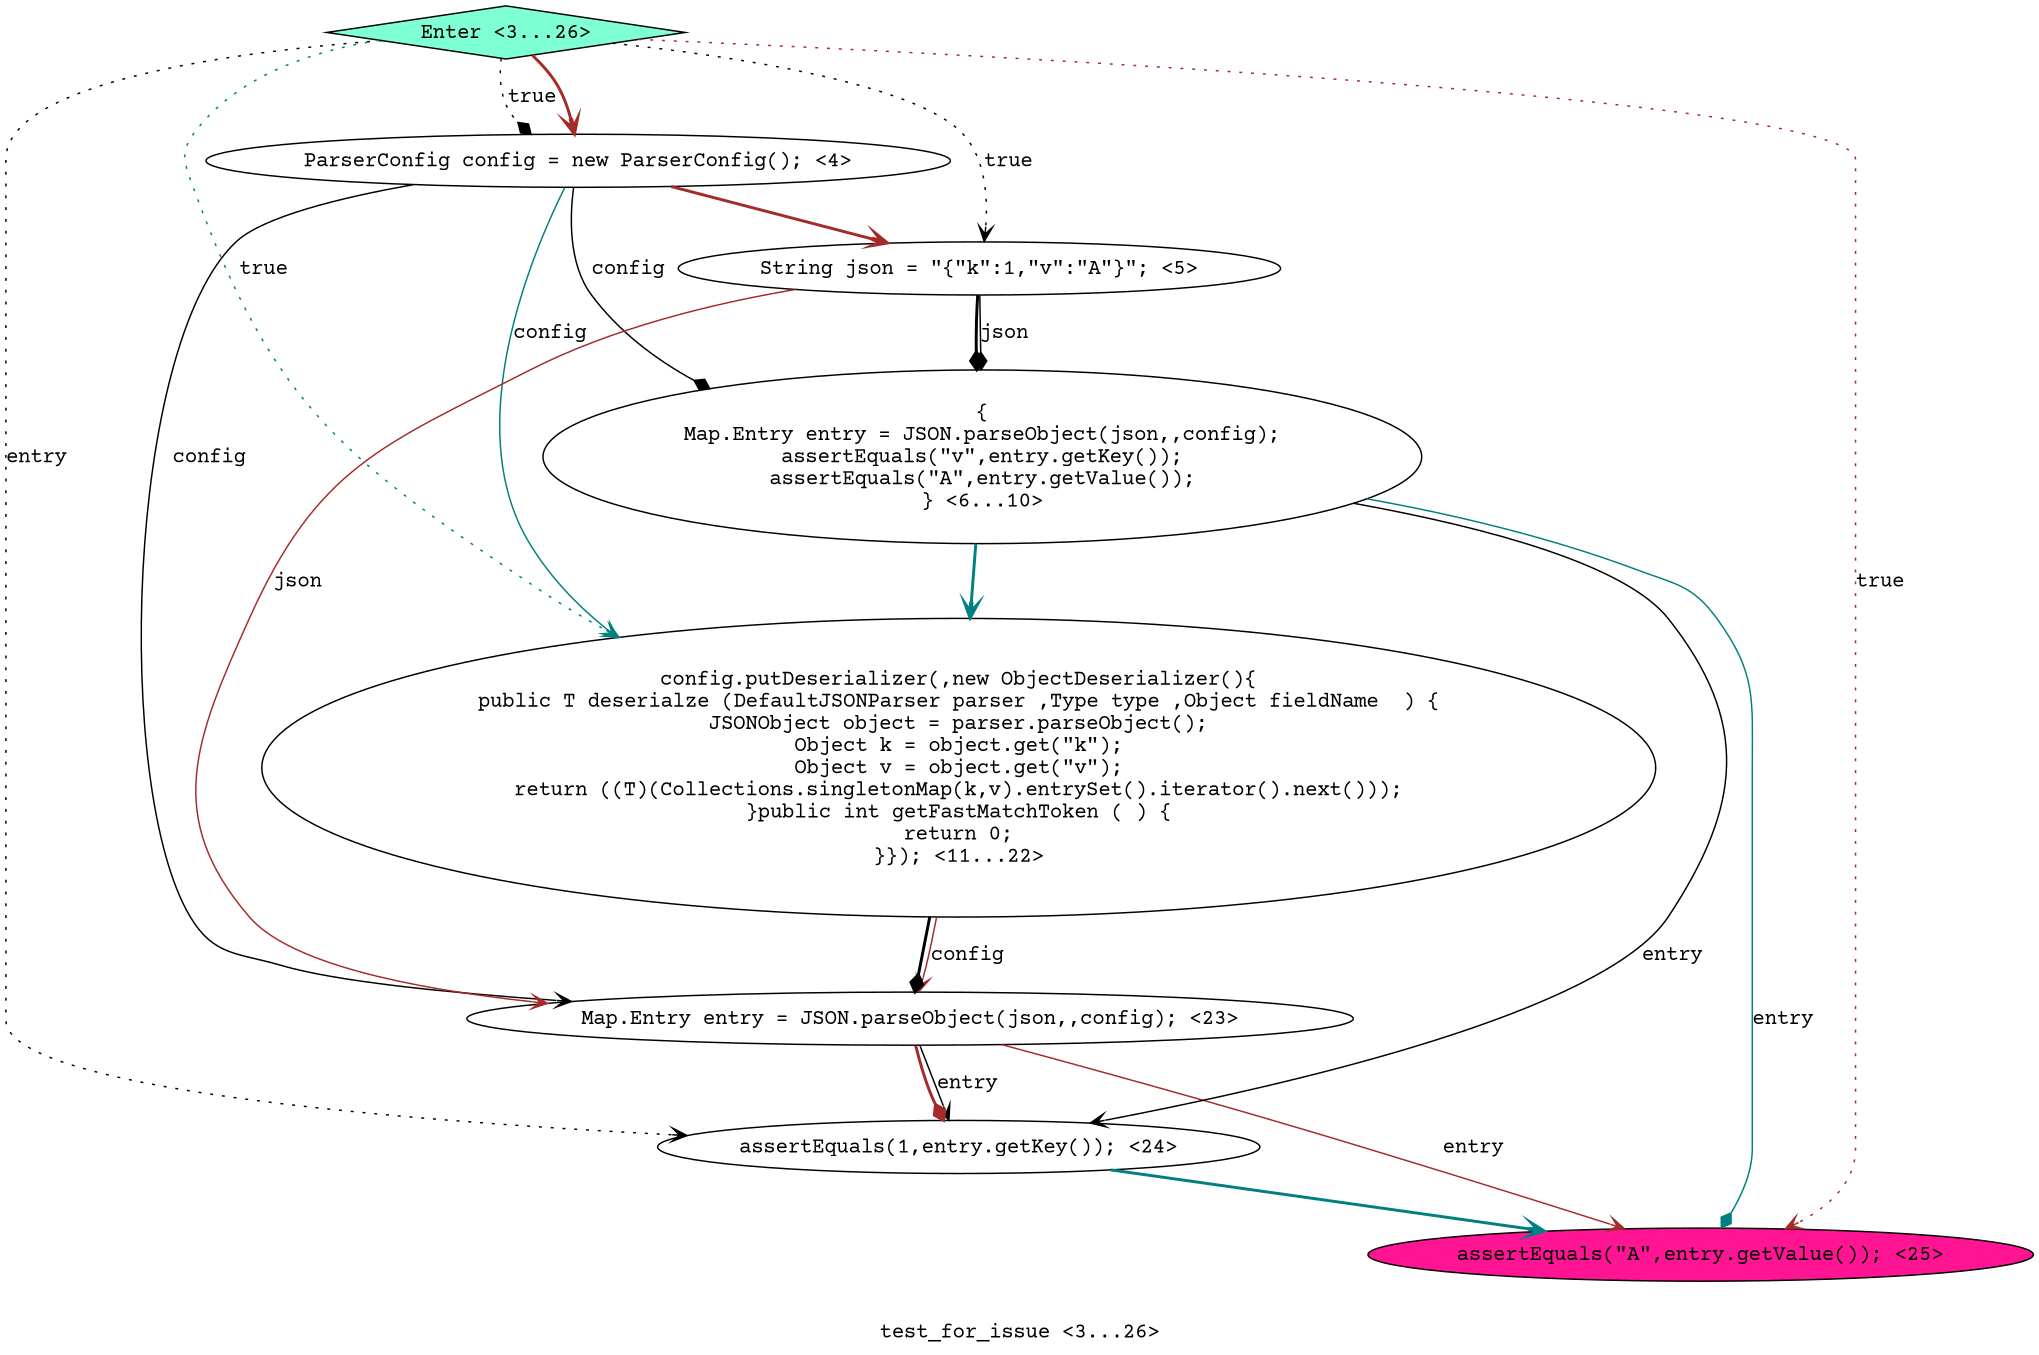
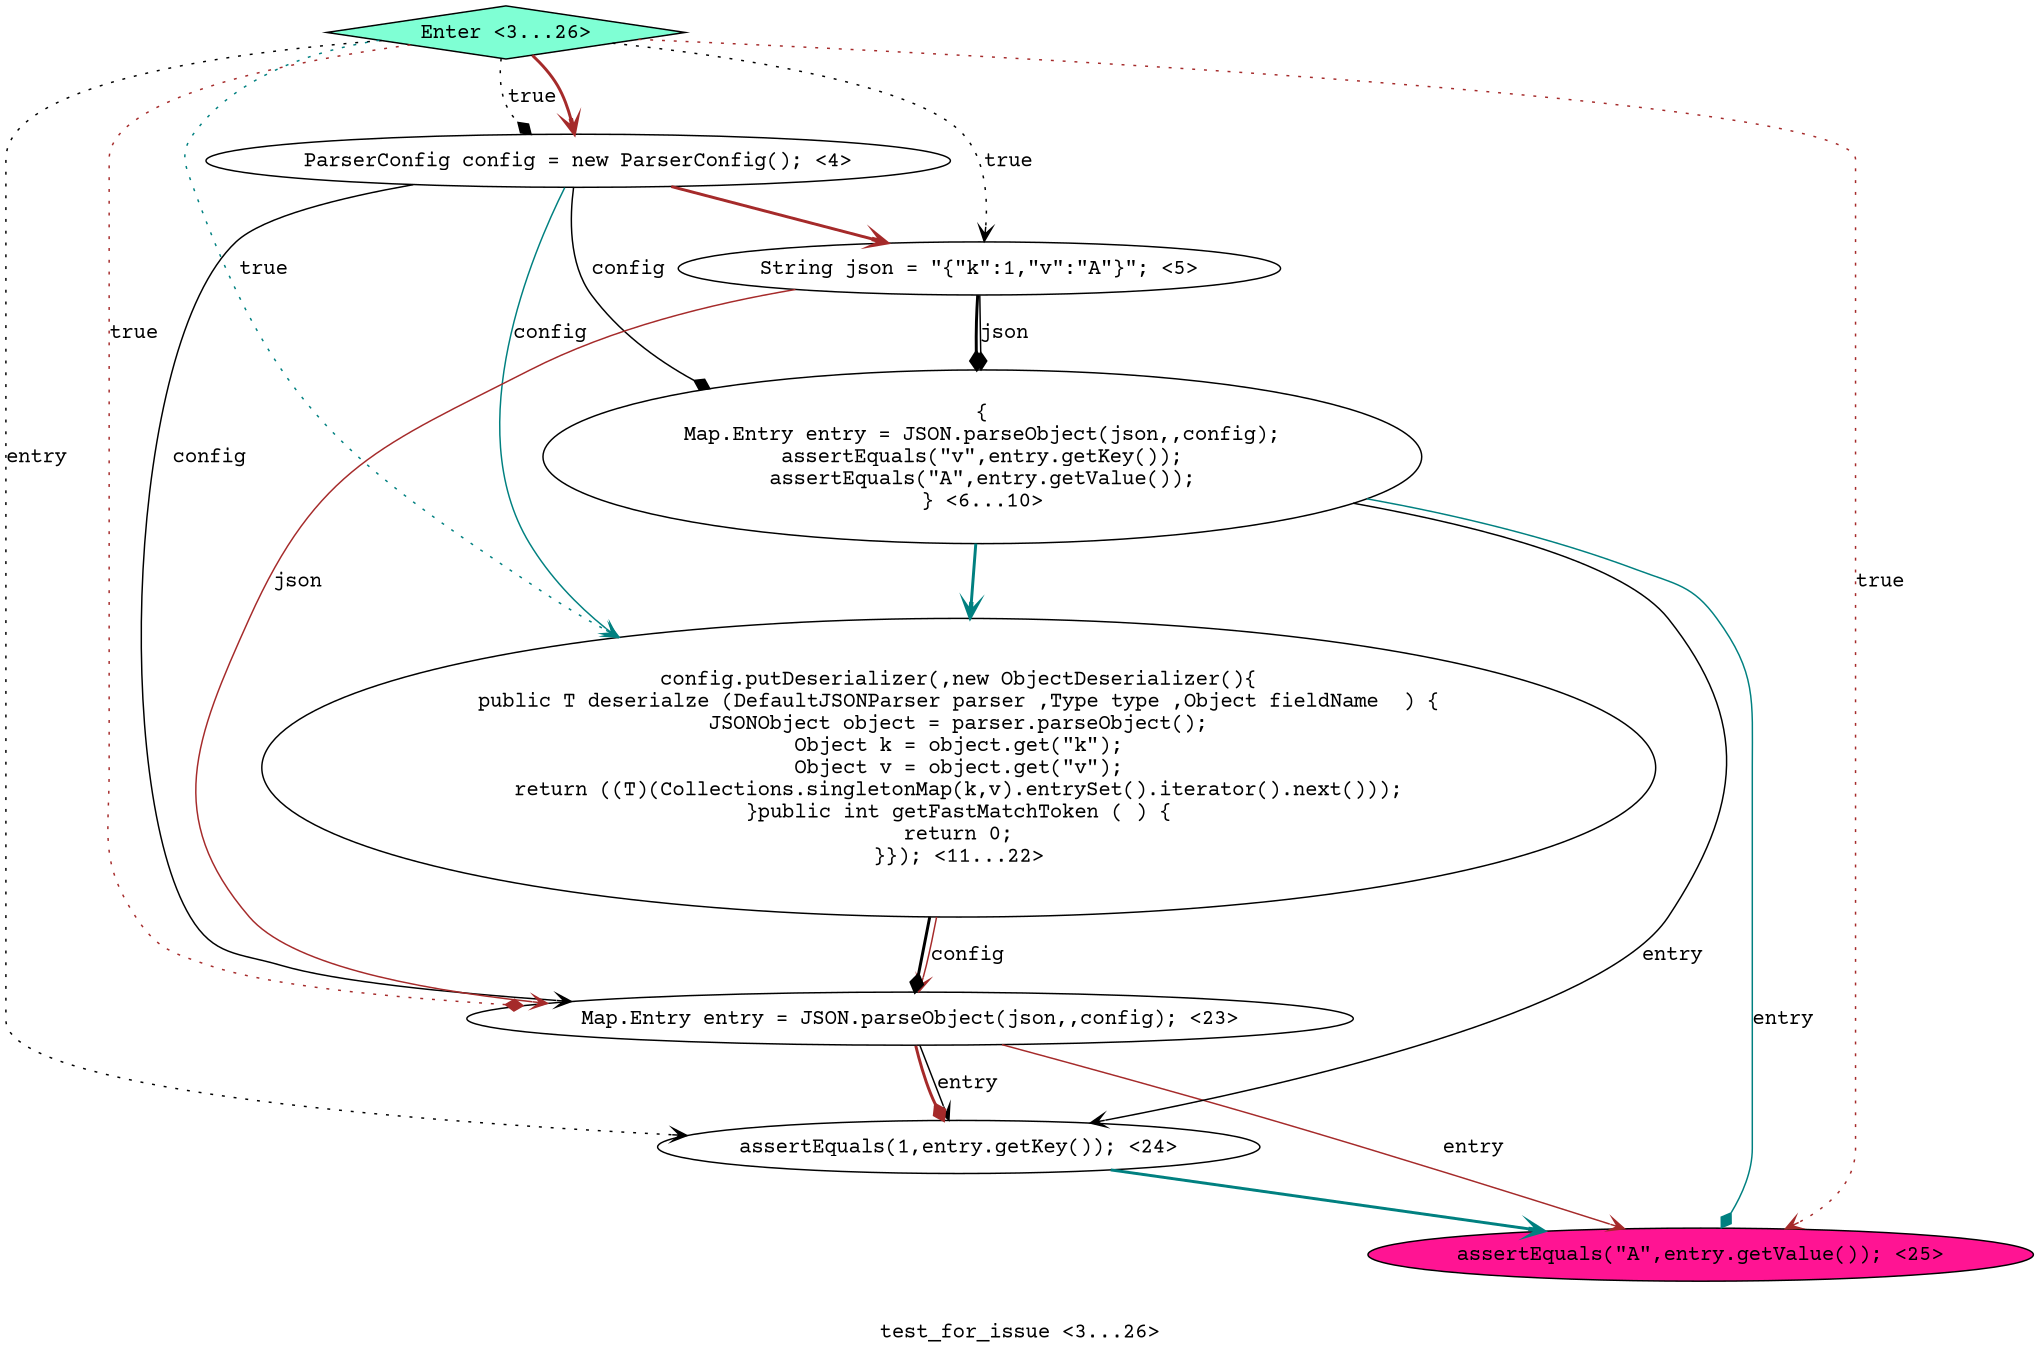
edge "Enter <3...26>" -> "Map.Entry entry = JSON.parseObject(json,,config); <23>": added, label "true"
